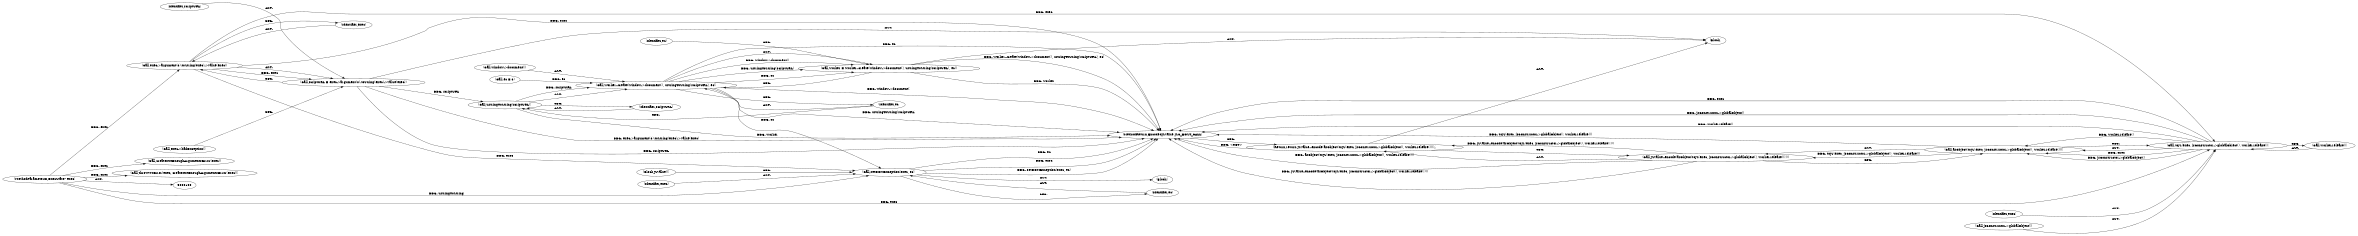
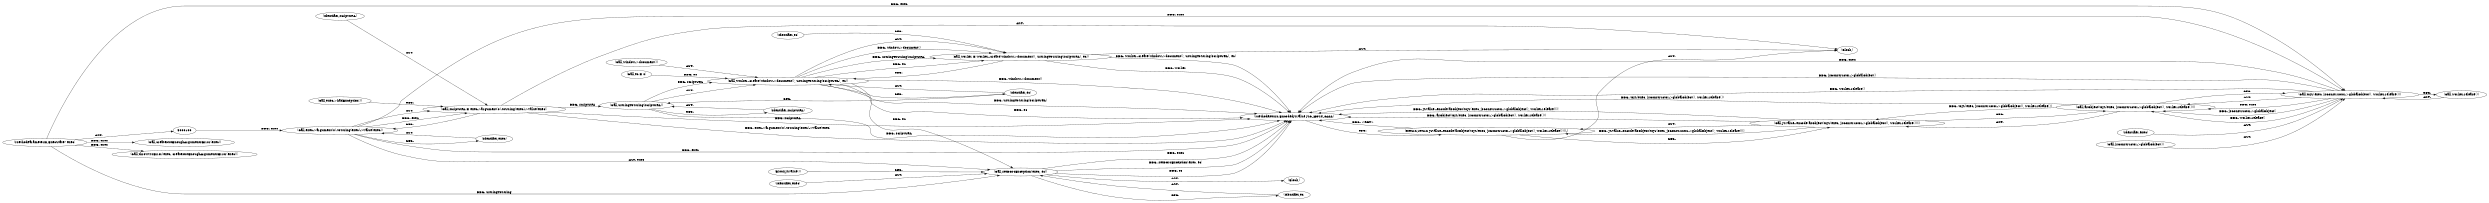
edge "(MethodParameterIn,ExecState* exec)" -> "(Call,exec->argument(0).toString(exec)->value(exec))": now "5000100" -> "(Call,exec->argument(0).toString(exec)->value(exec))"
edge "(Call,ustringToString(scriptURL))" -> "(MethodReturn,EncodedJSValue JSC_HOST_CALL)": label "DDG: worker" -> "DDG: scriptURL"
edge "(Call,exec->argument(0).toString(exec)->value(exec))" -> "(Call,setDOMException(exec, ec))": label "DDG: exec" -> "AST: exec"
